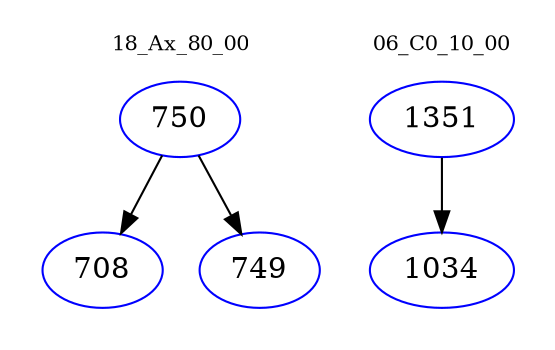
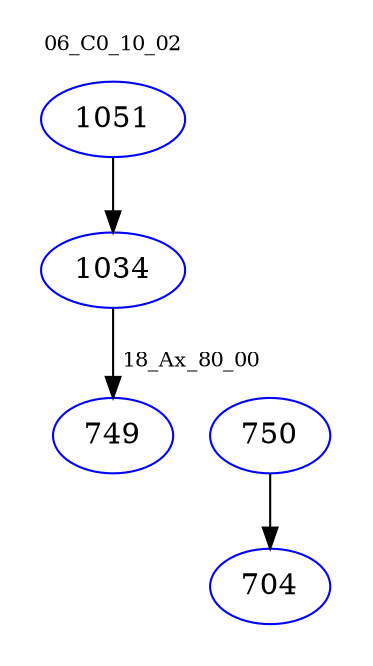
cluster "06_C0_10_00": label "06_C0_10_00" -> "06_C0_10_02"
node "1351": label "1351" -> "1051"
edge "750" -> "749": now "1034" -> "749"
node "708": label "708" -> "704"
